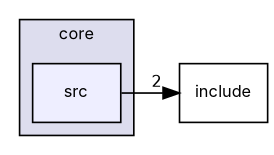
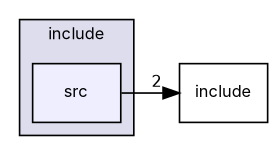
cluster "core": label "core" -> "include"
